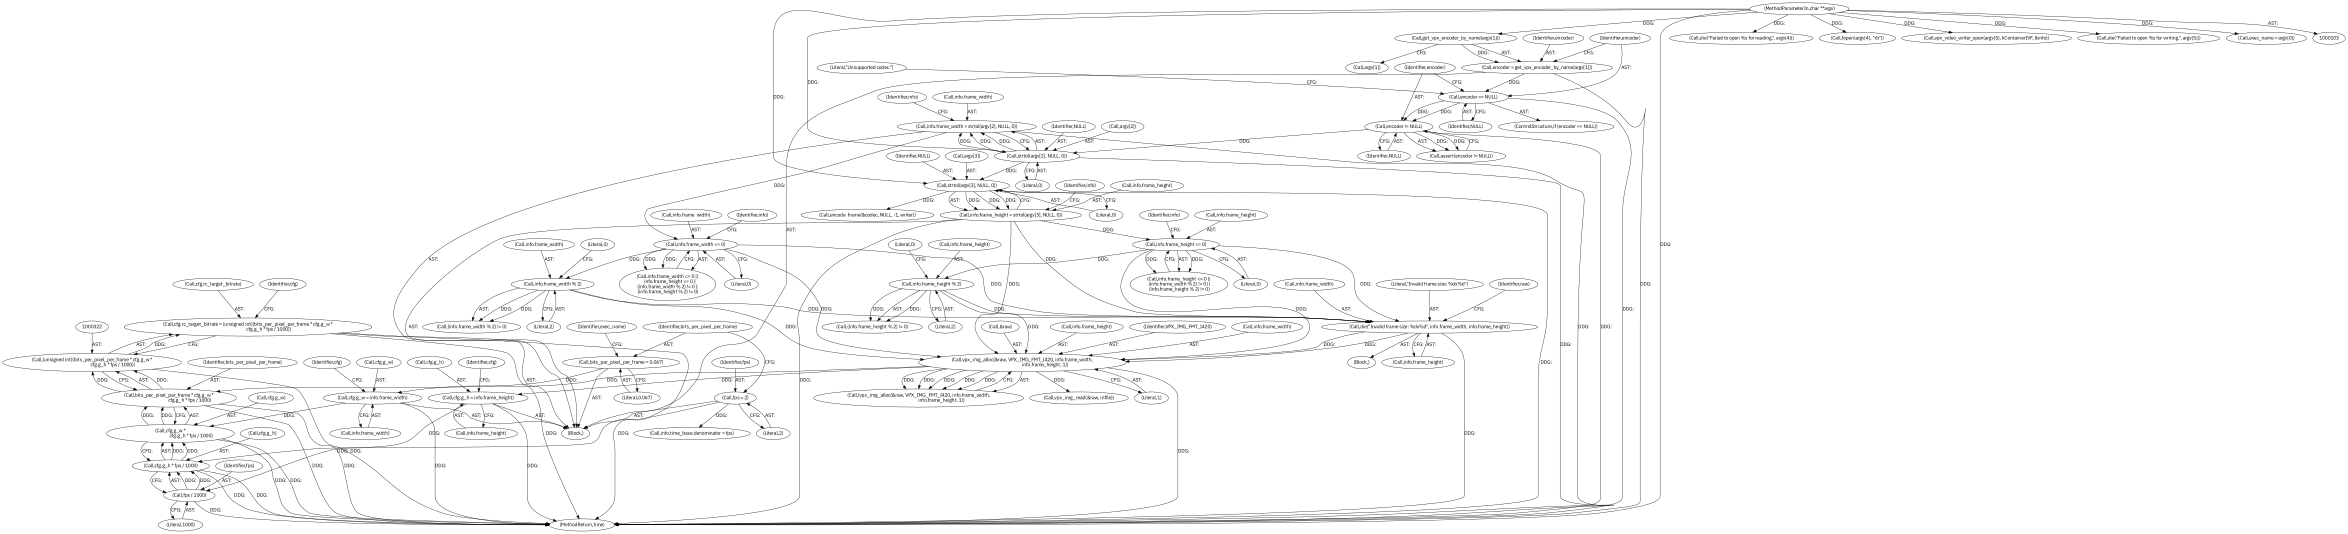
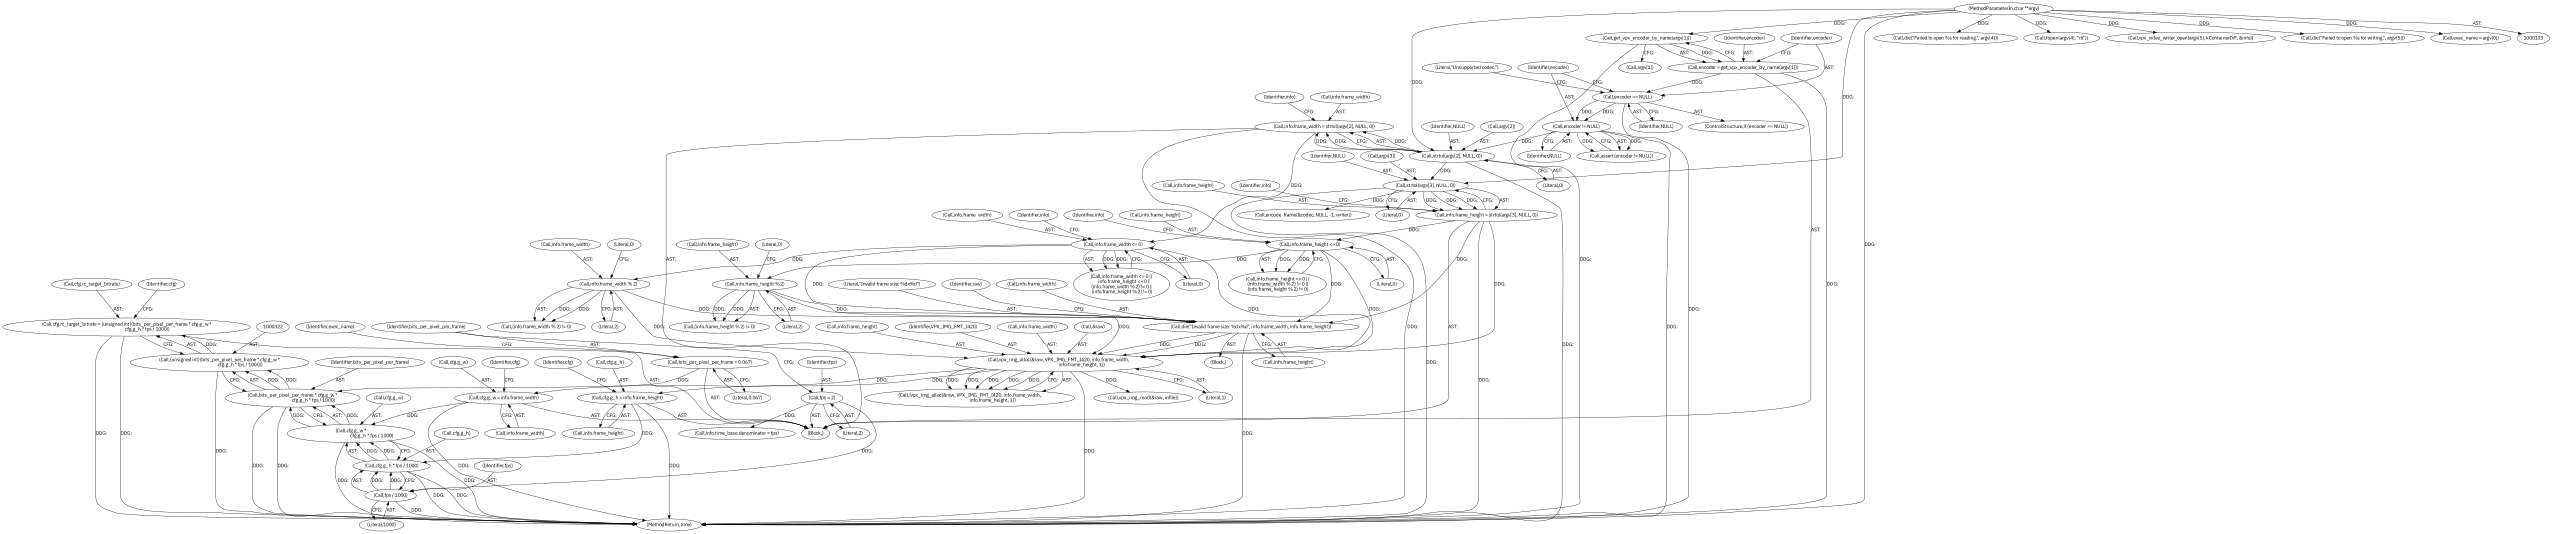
edge "(Call,encoder = get_vpx_encoder_by_name(argv[1]))" -> "(Call,get_vpx_encoder_by_name(argv[1]))": added, label "CFG:"
edge "(Call,get_vpx_encoder_by_name(argv[1]))" -> "(MethodReturn,time)": added, label "DDG:"
